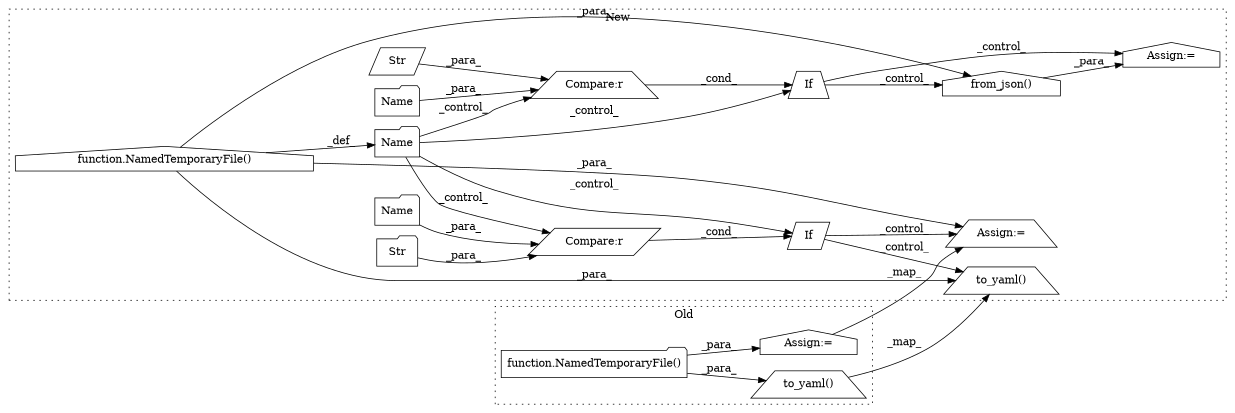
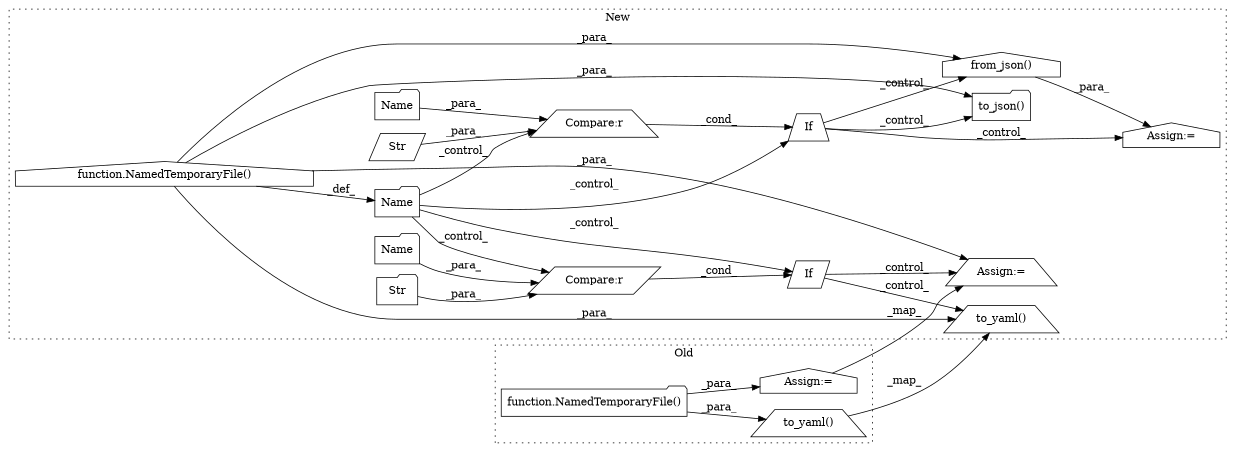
node "to_json()": added
